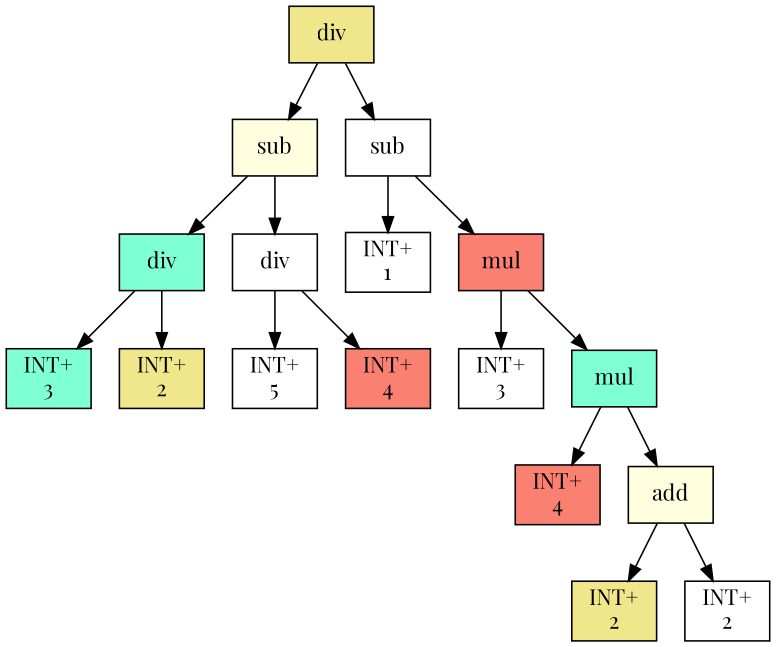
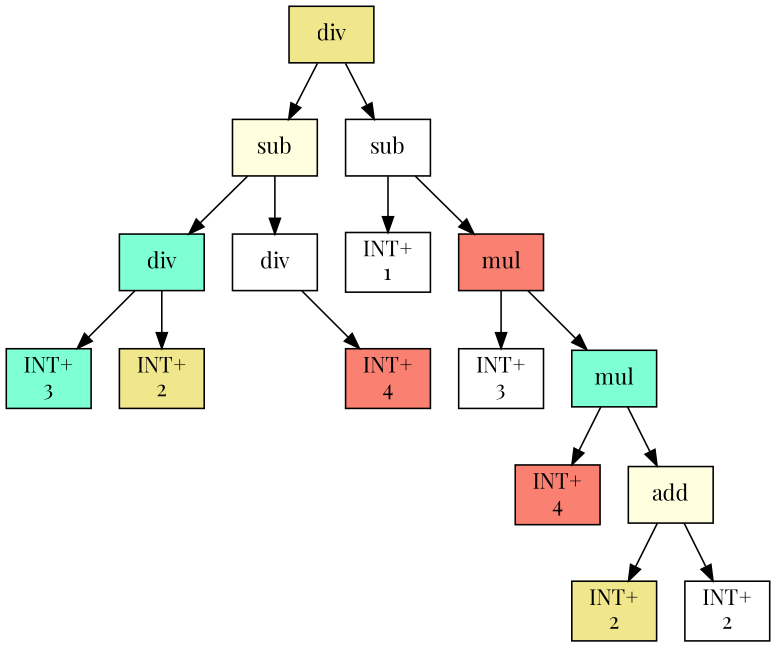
node "INT+ 5": removed
